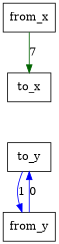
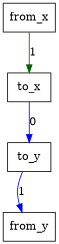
edge "from_x" -> "to_x": label "7" -> "1"
edge "from_y" -> "to_y": now "to_x" -> "to_y"
